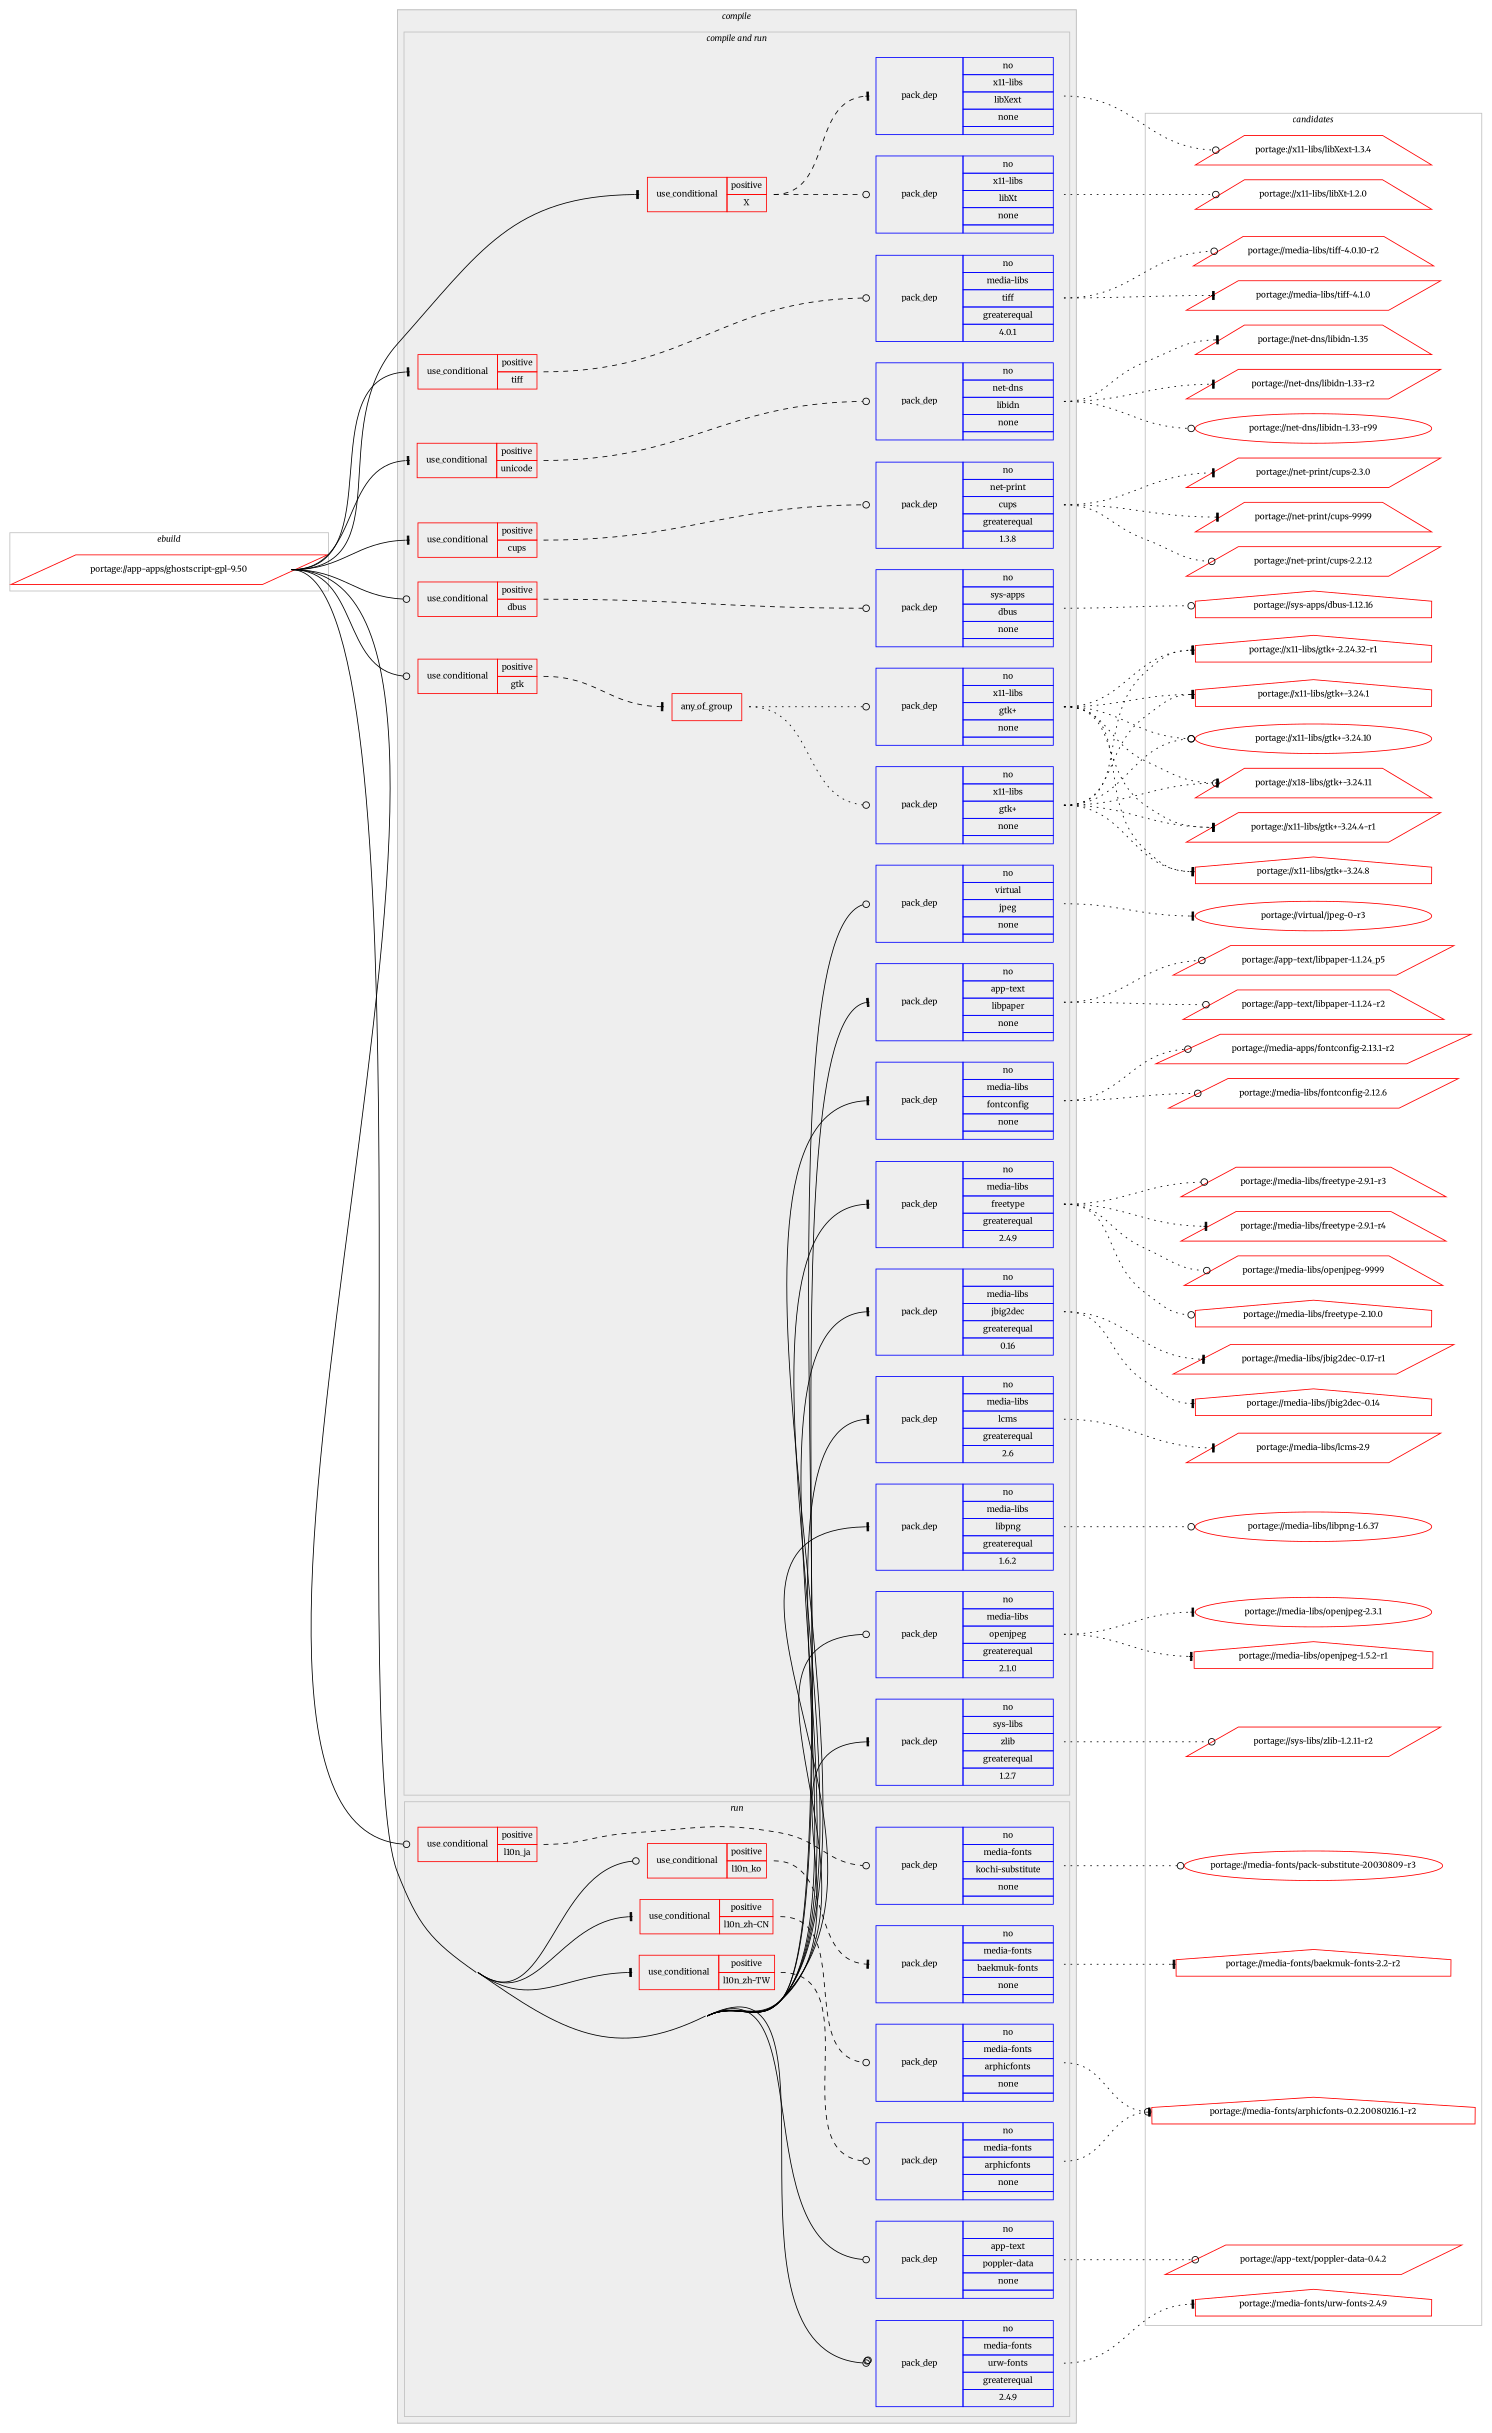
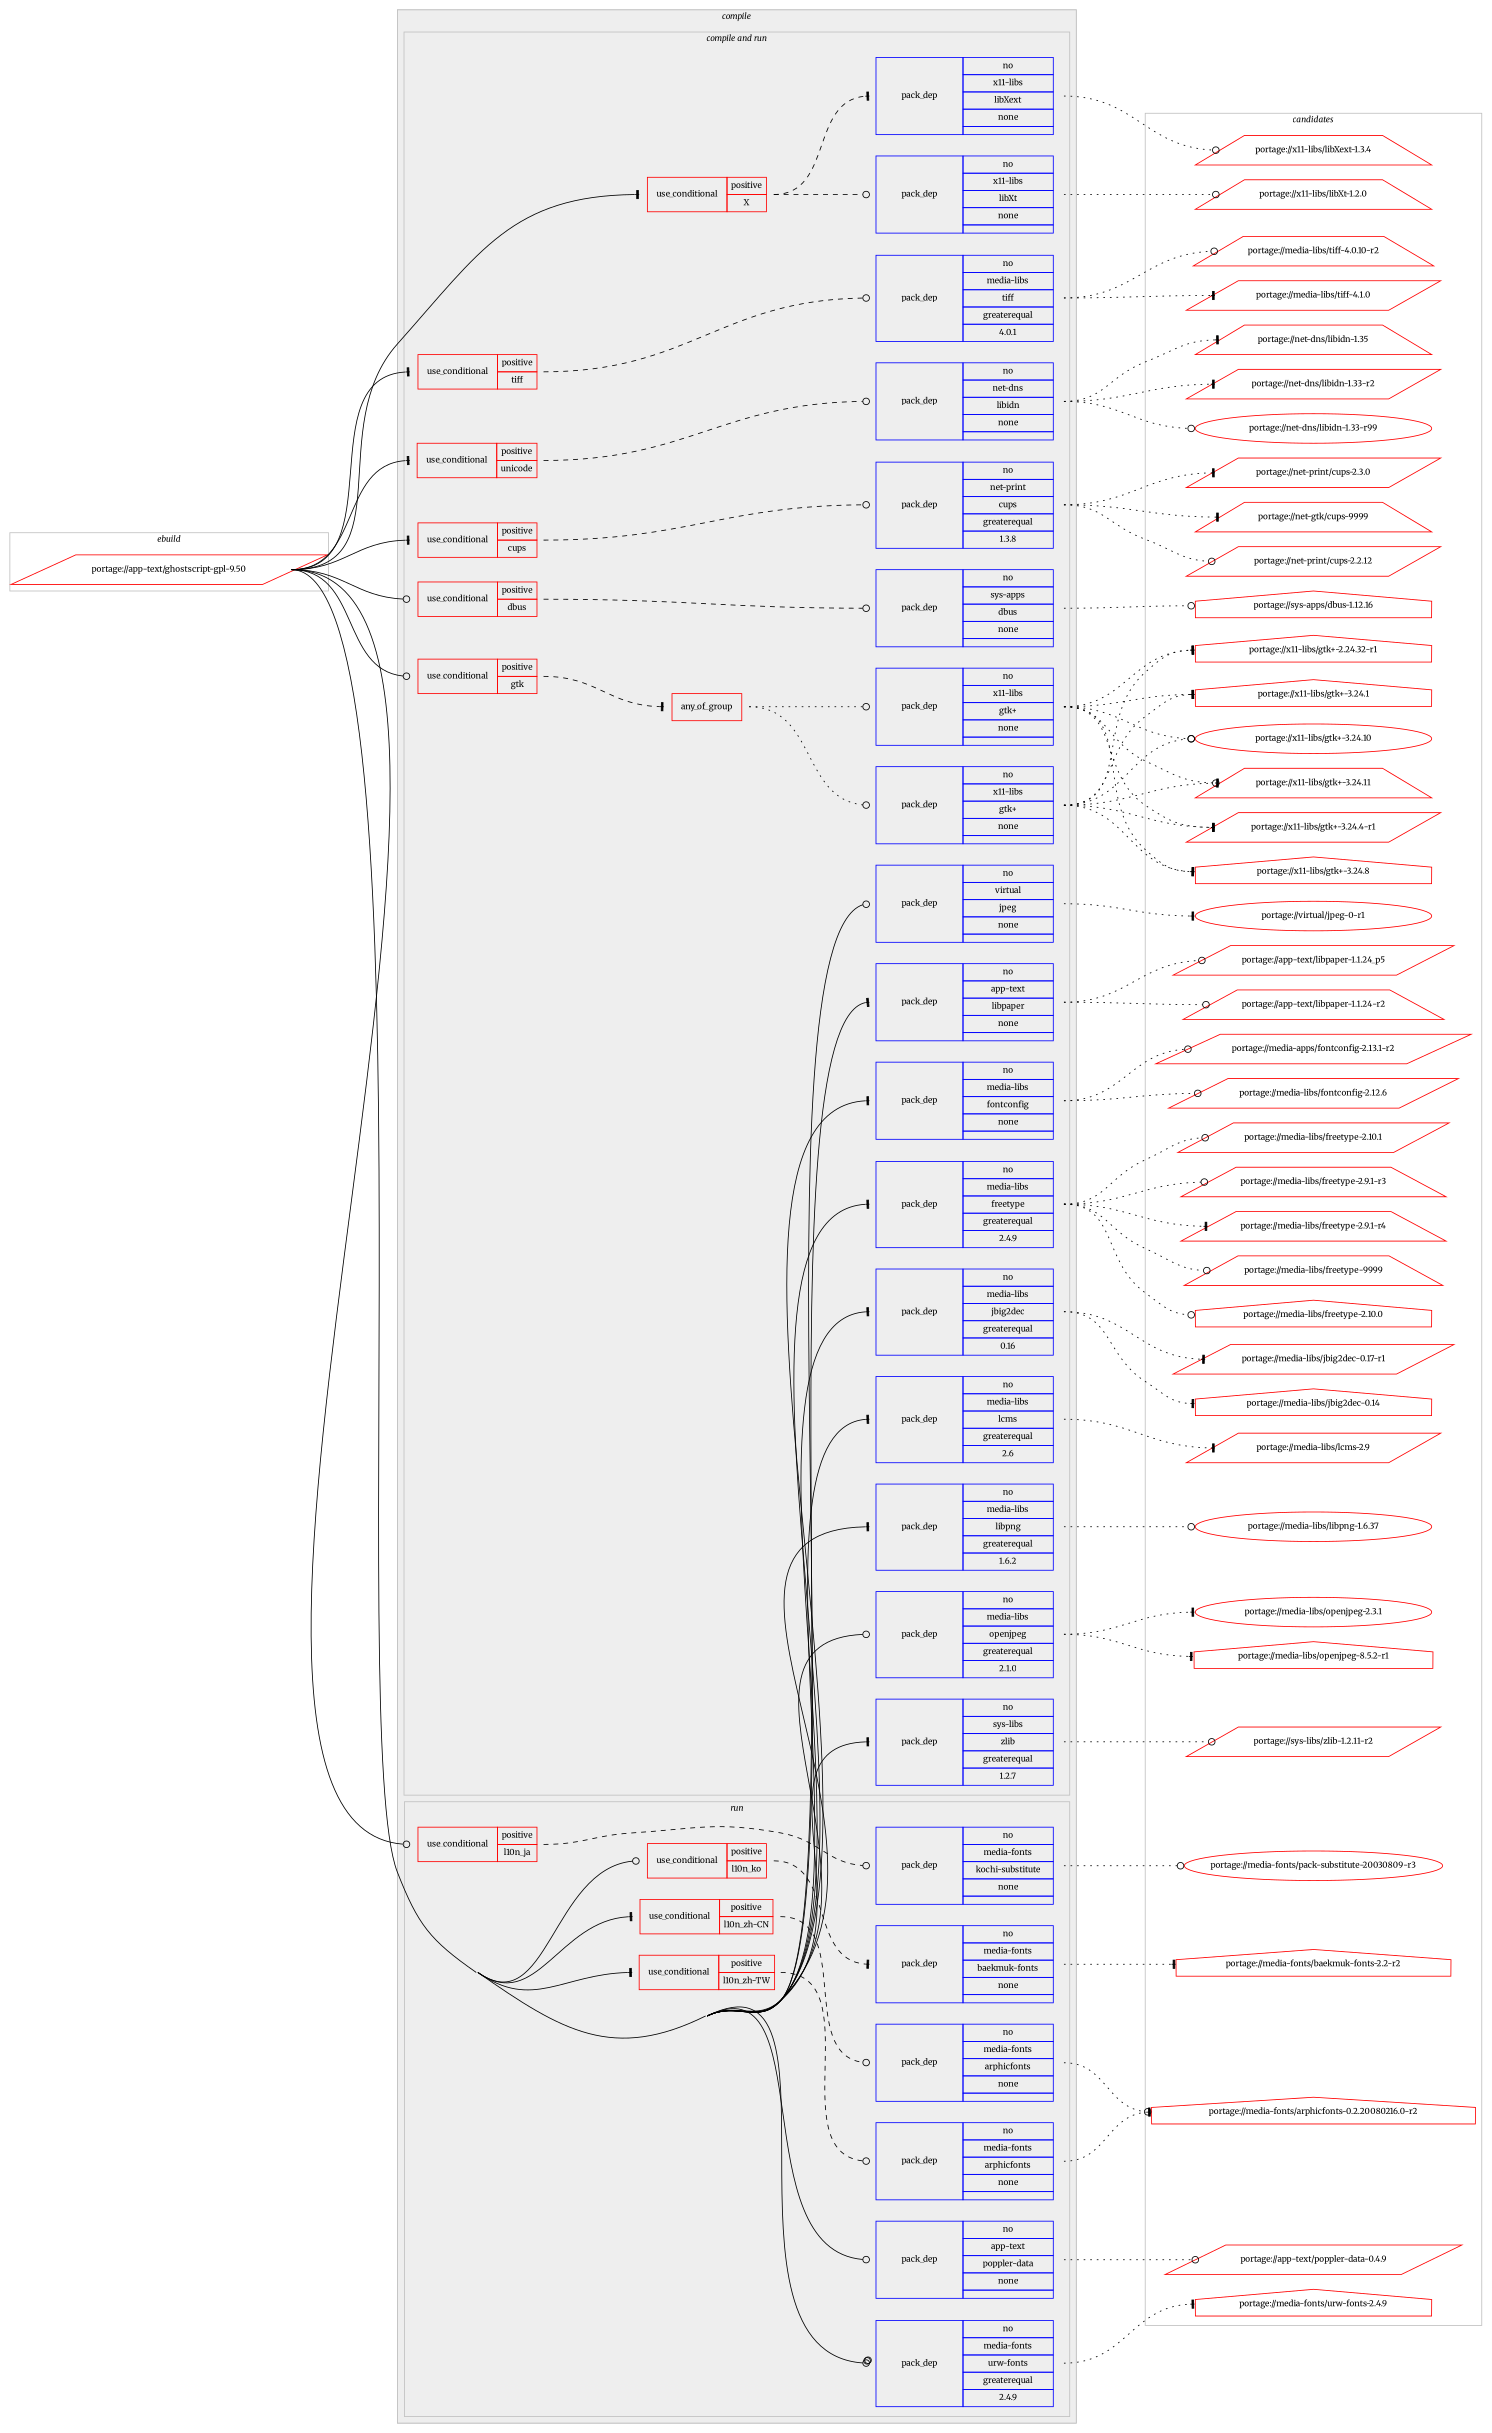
node "portage://net-print/cups-9999": label "portage://net-print/cups-9999" -> "portage://net-gtk/cups-9999"
node "portage://app-apps/ghostscript-gpl-9.50": label "portage://app-apps/ghostscript-gpl-9.50" -> "portage://app-text/ghostscript-gpl-9.50"
node "portage://x18-libs/gtk+-3.24.11": label "portage://x18-libs/gtk+-3.24.11" -> "portage://x11-libs/gtk+-3.24.11"
node "portage://virtual/jpeg-0-r3": label "portage://virtual/jpeg-0-r3" -> "portage://virtual/jpeg-0-r1"
node "portage://media-libs/freetype-2.10.1": added
node "portage://media-libs/openjpeg-9999": label "portage://media-libs/openjpeg-9999" -> "portage://media-libs/freetype-9999"
node "portage://media-libs/openjpeg-1.5.2-r1": label "portage://media-libs/openjpeg-1.5.2-r1" -> "portage://media-libs/openjpeg-8.5.2-r1"
node "portage://media-fonts/arphicfonts-0.2.20080216.1-r2": label "portage://media-fonts/arphicfonts-0.2.20080216.1-r2" -> "portage://media-fonts/arphicfonts-0.2.20080216.0-r2"
node "portage://app-text/poppler-data-0.4.2": label "portage://app-text/poppler-data-0.4.2" -> "portage://app-text/poppler-data-0.4.9"
